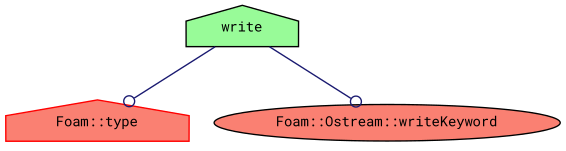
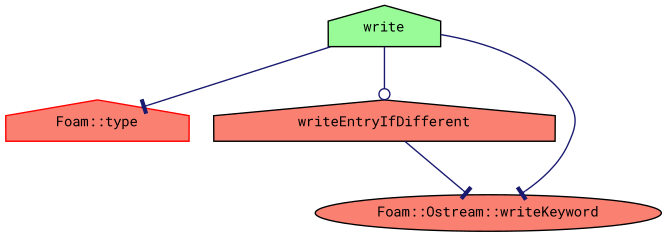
edge "write" -> "Foam::type": arrowhead odot -> tee
edge "write" -> "Foam::Ostream::writeKeyword": arrowhead odot -> tee
node "writeEntryIfDifferent": added
